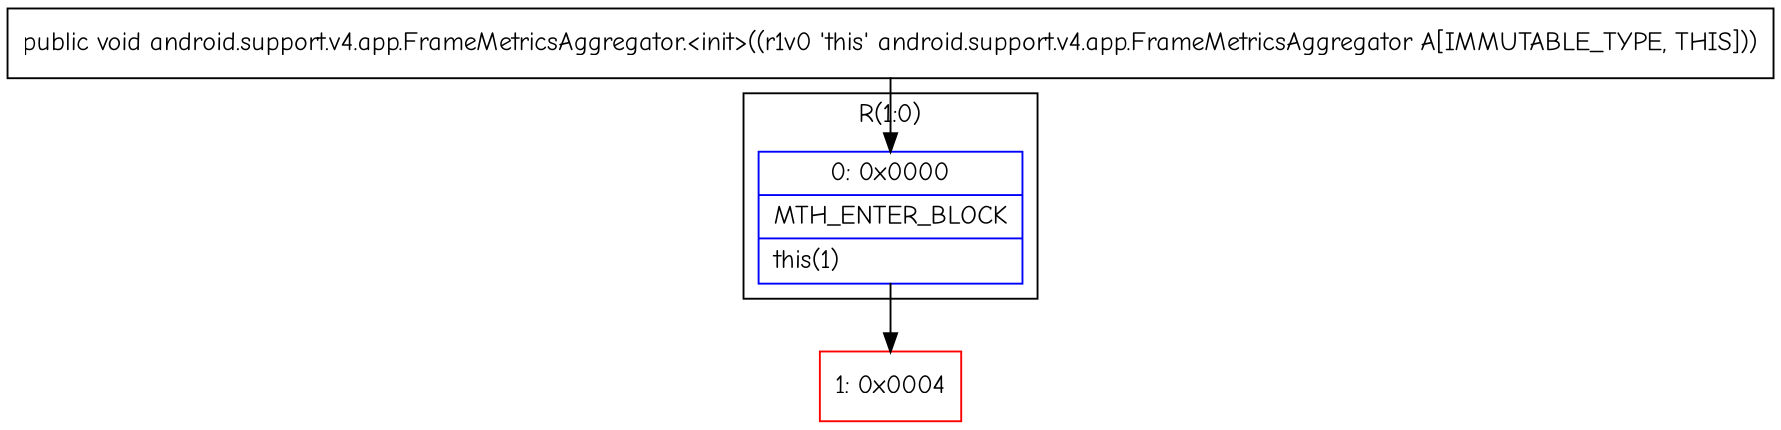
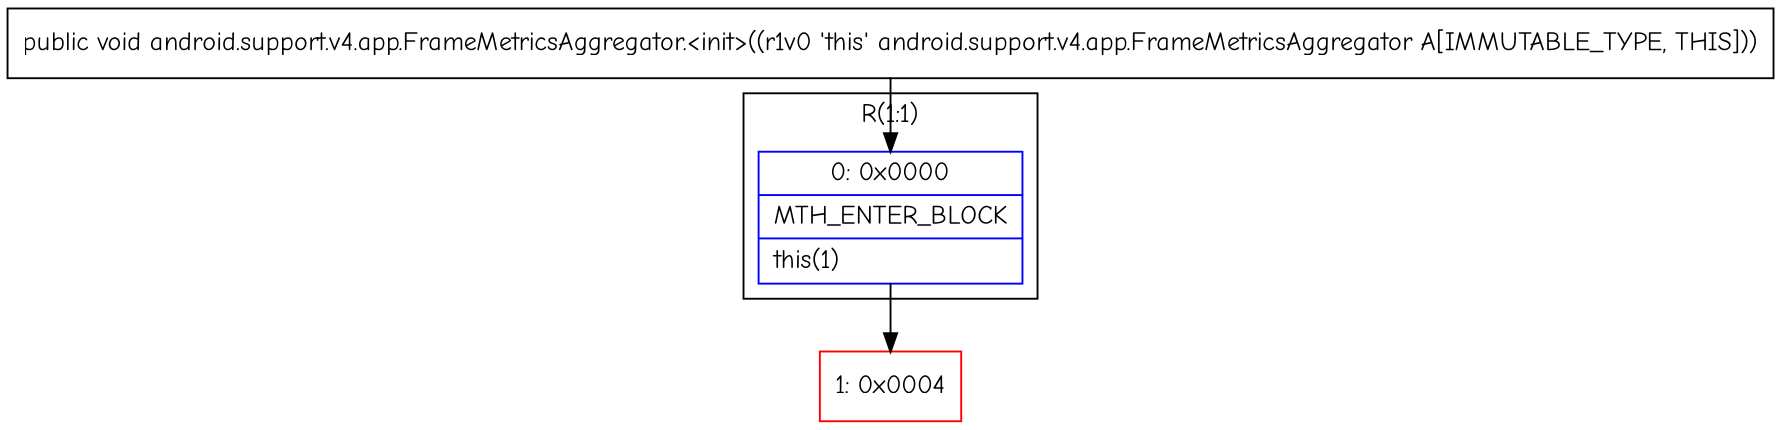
cluster "R(1:0)": label "R(1:0)" -> "R(1:1)"
